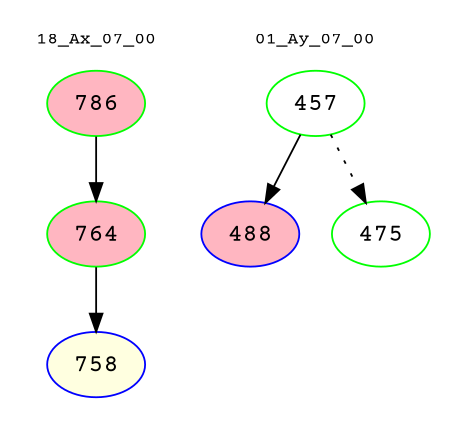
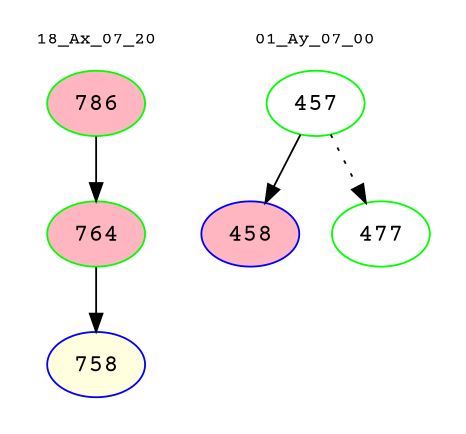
cluster "18_Ax_07_00": label "18_Ax_07_00" -> "18_Ax_07_20"
node "488": label "488" -> "458"
node "475": label "475" -> "477"
